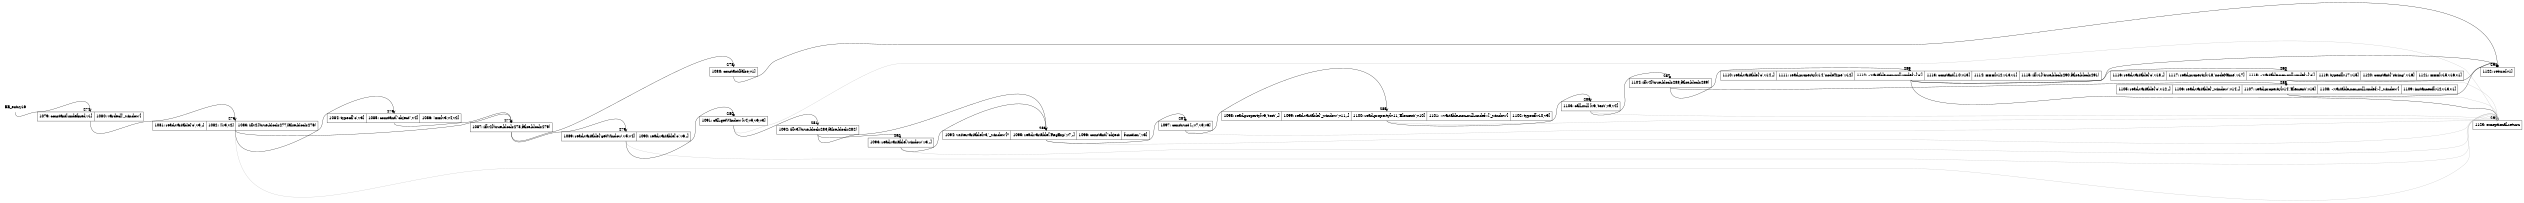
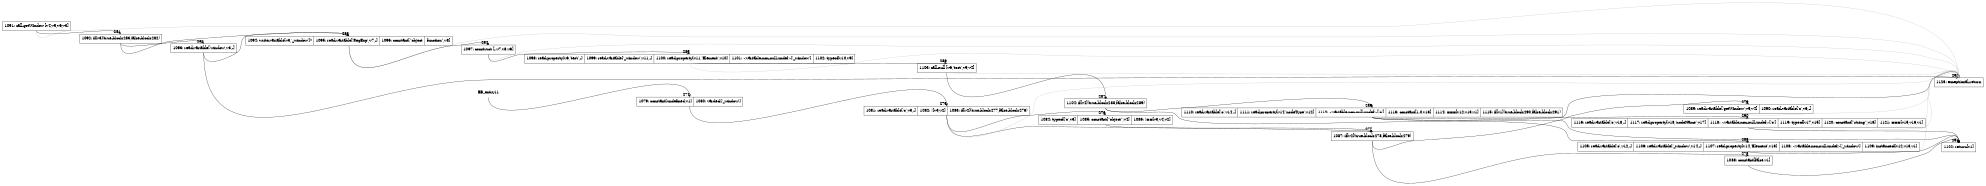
node "BB_entry16": label "BB_entry16" -> "BB_entry11"
edge "1089: read-variable['getWindow',v5,v4]" -> "1091: call-getWindow [v4,v5,v6,v3]": removed
edge "1093: read-variable['window',v3,-]" -> "1123: exceptional-return": color gray -> black
